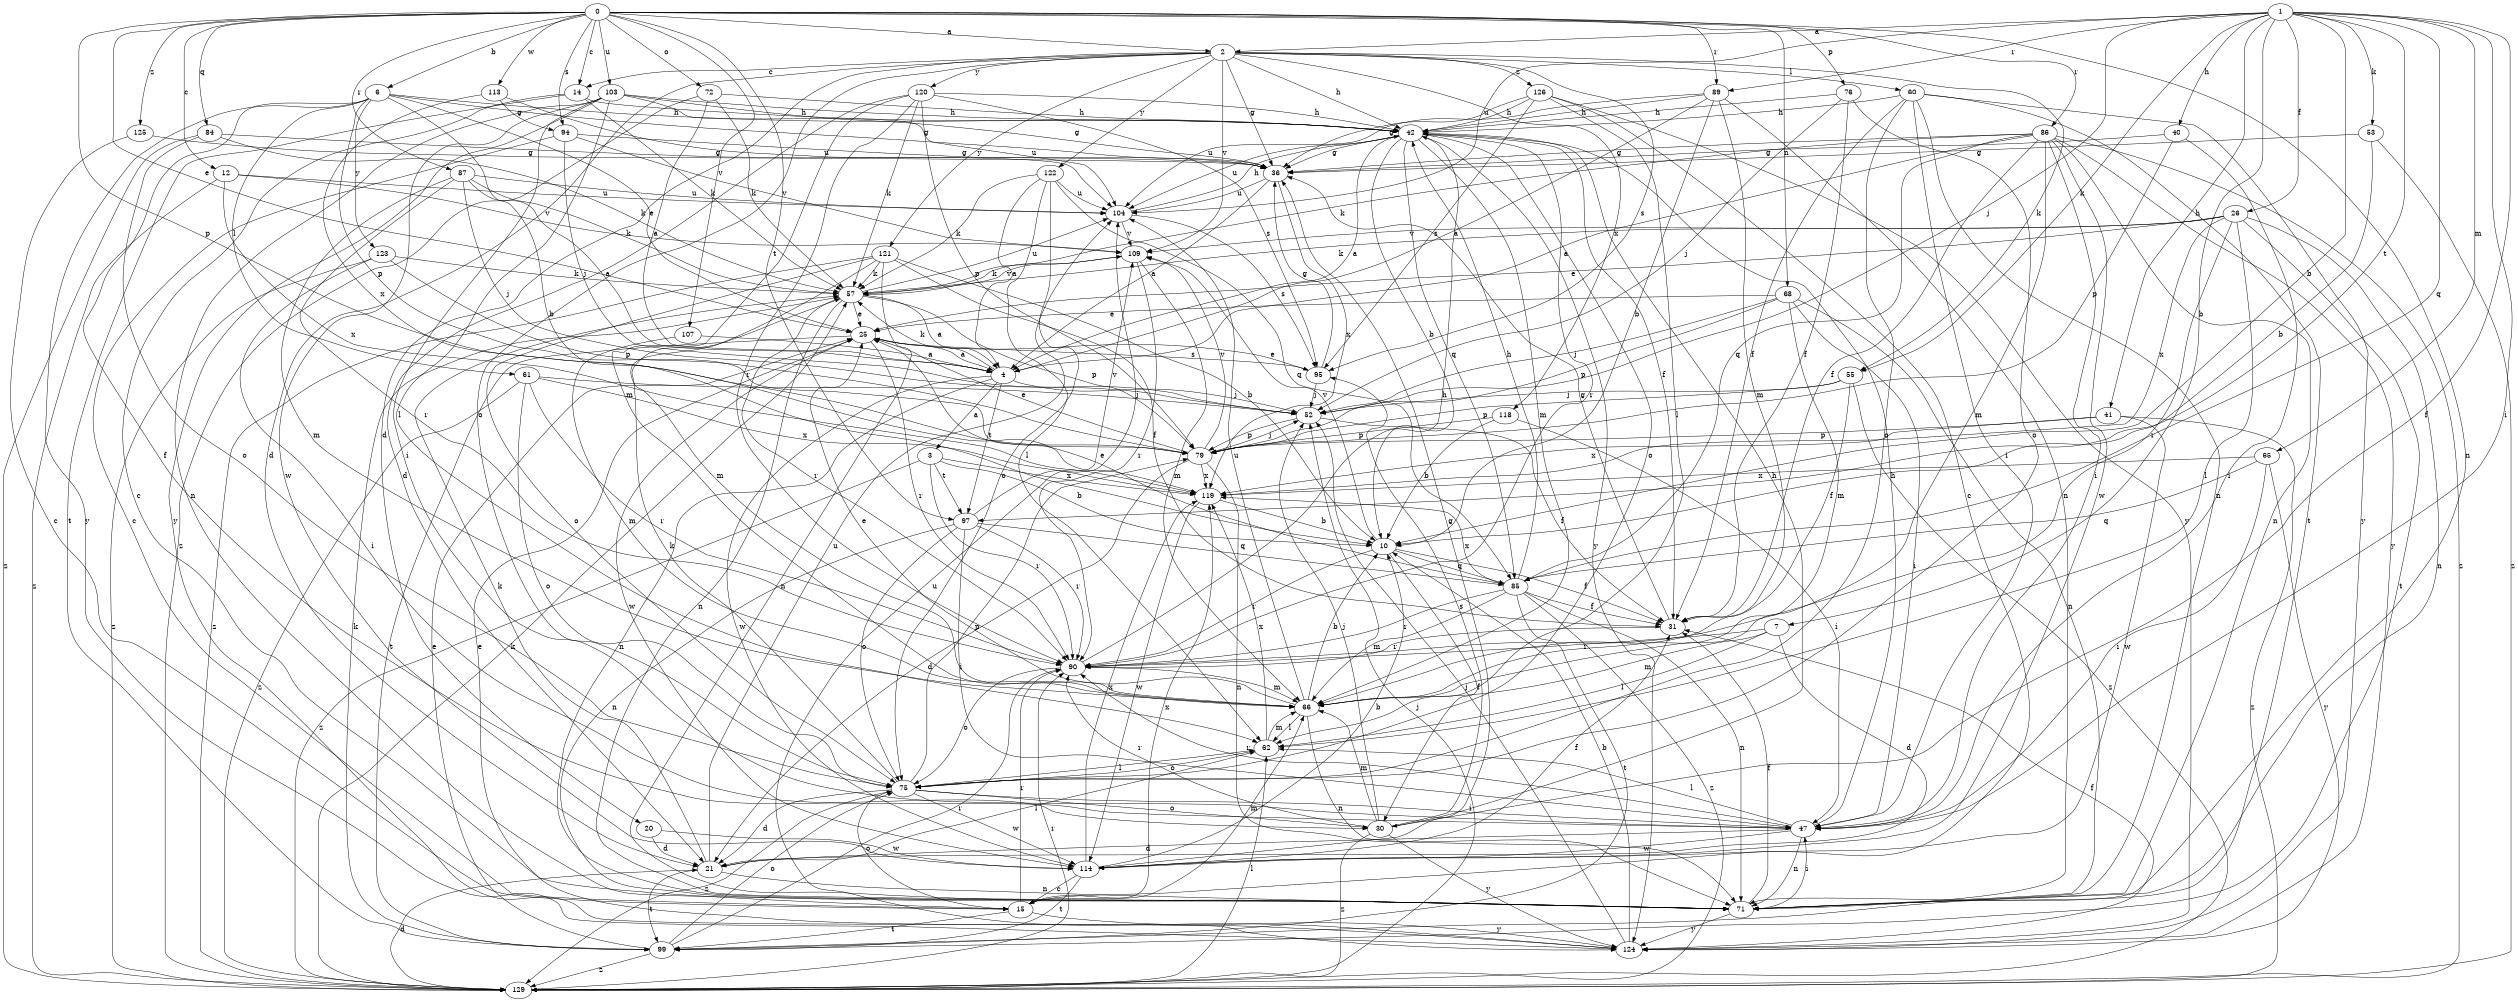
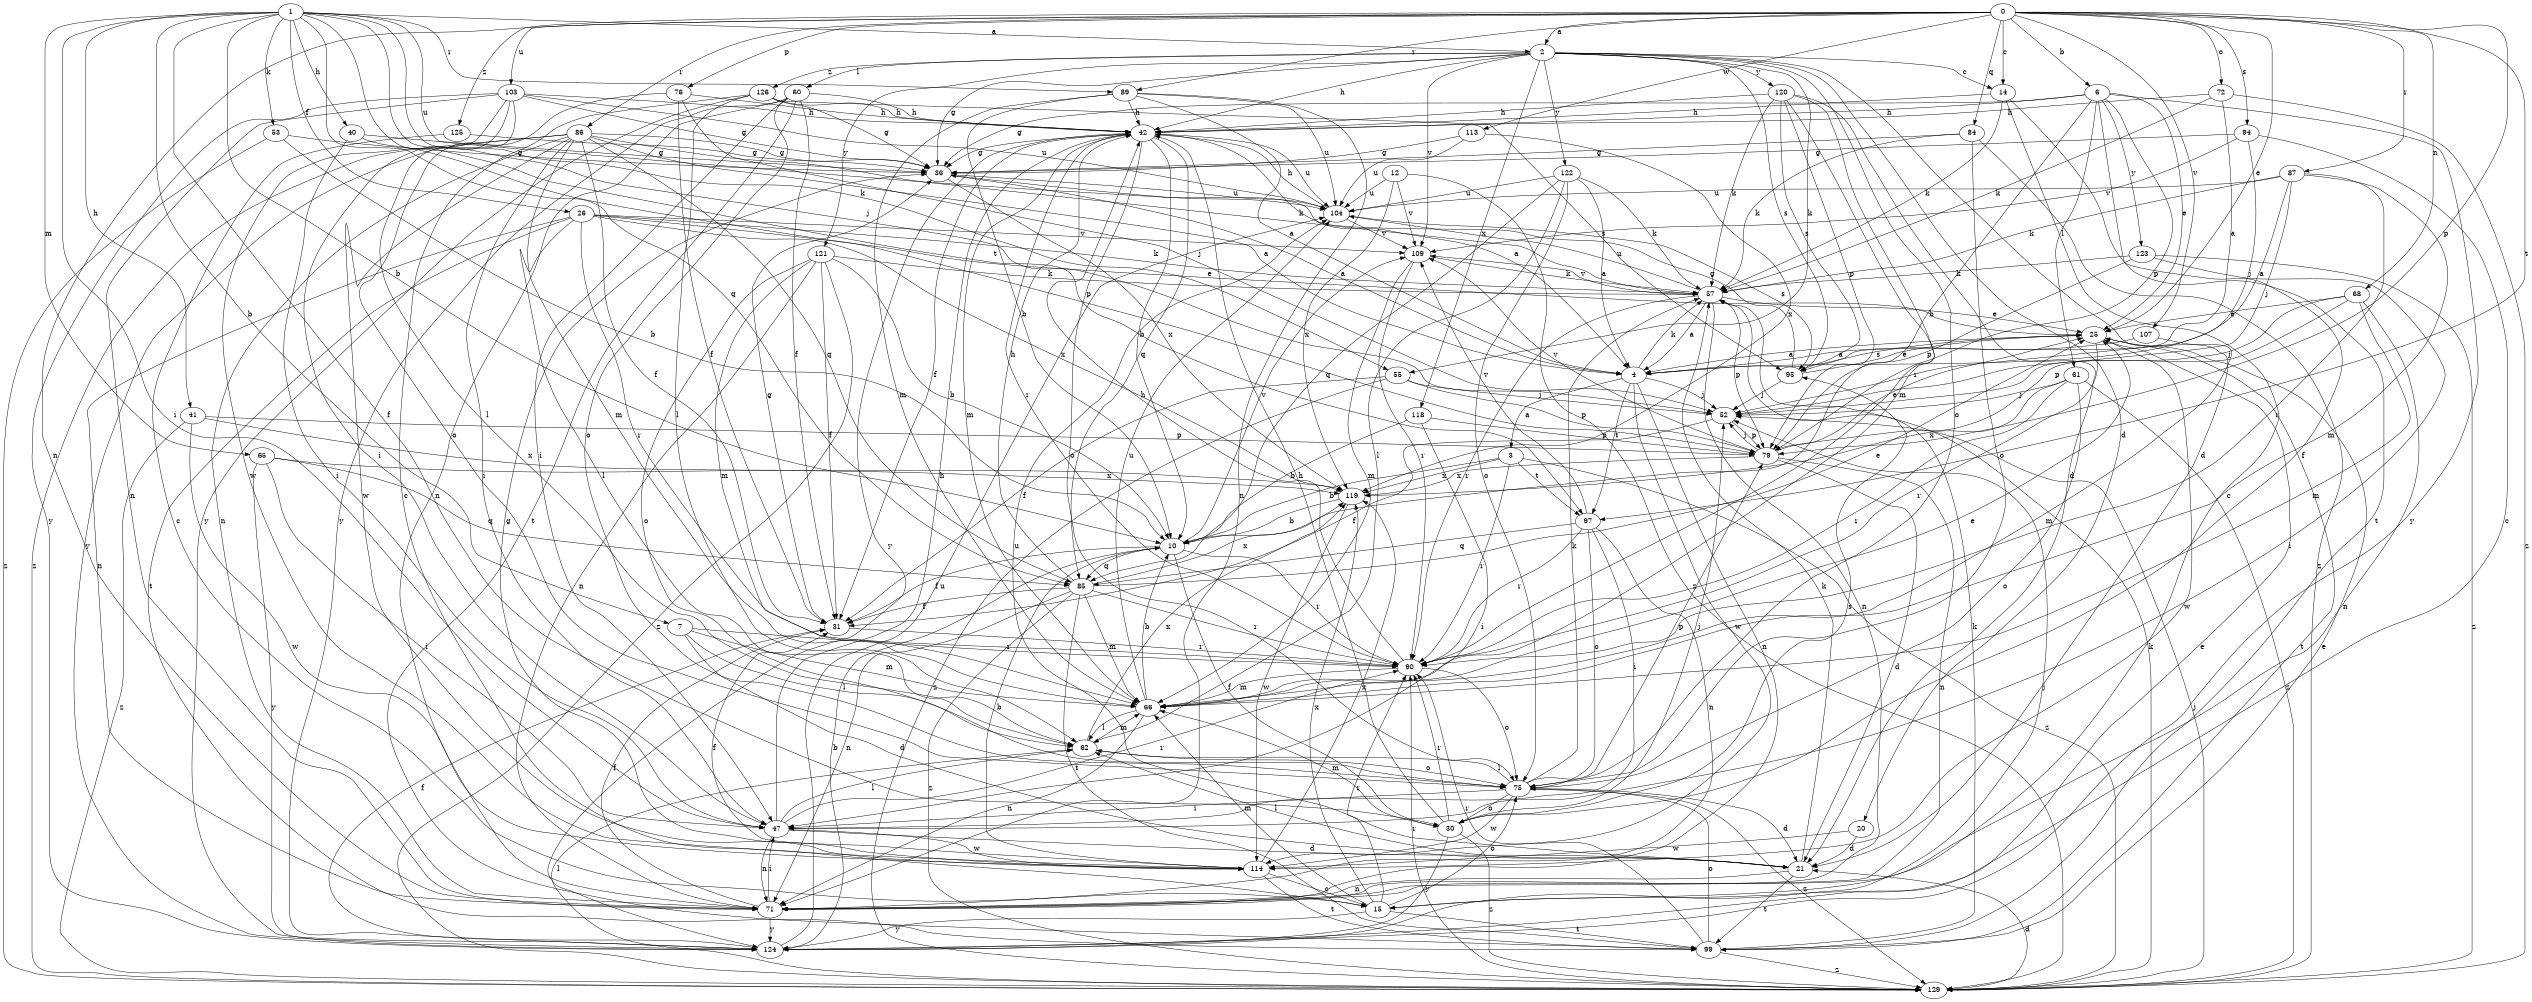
edge "0" -> "12": removed, label "c"
edge "113" -> "94": now "113" -> "36"
edge "68" -> "47": removed, label "i"
